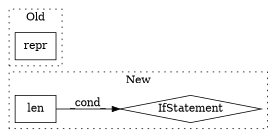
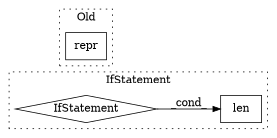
cluster "New": label "New" -> "IfStatement"
edge "len" -> "IfStatement": reversed
